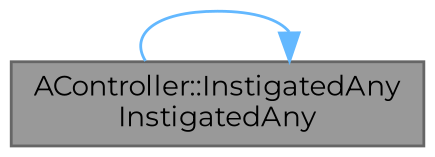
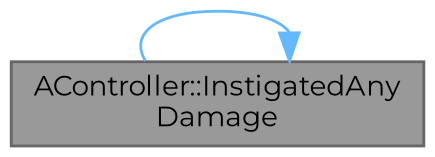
node "AController::InstigatedAny InstigatedAny": label "AController::InstigatedAny InstigatedAny" -> "AController::InstigatedAny Damage"
